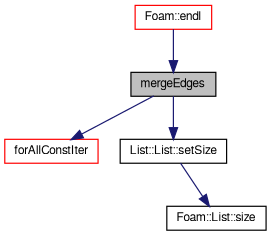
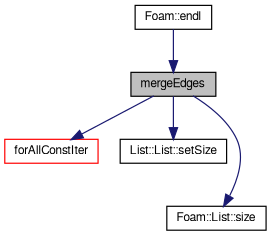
node "Foam::endl": color red -> black
edge "List::List::setSize" -> "Foam::List::size": now "mergeEdges" -> "Foam::List::size"
